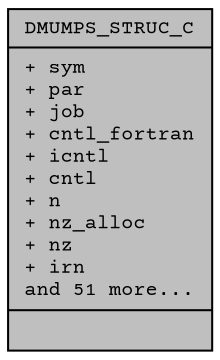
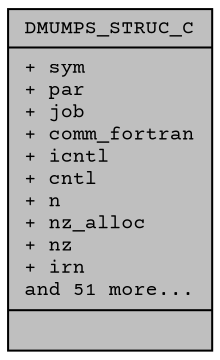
node "DMUMPS_STRUC_C": text "+ cntl_fortran" -> "+ comm_fortran"
